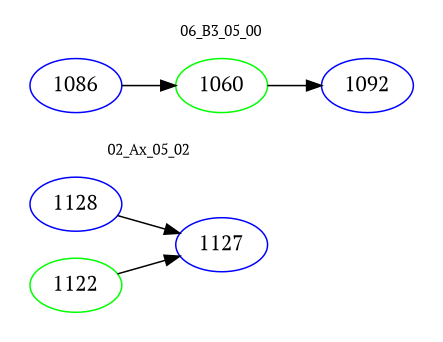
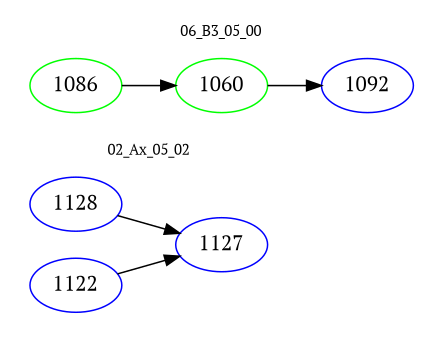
node "1086": color blue -> green
node "1122": color green -> blue
